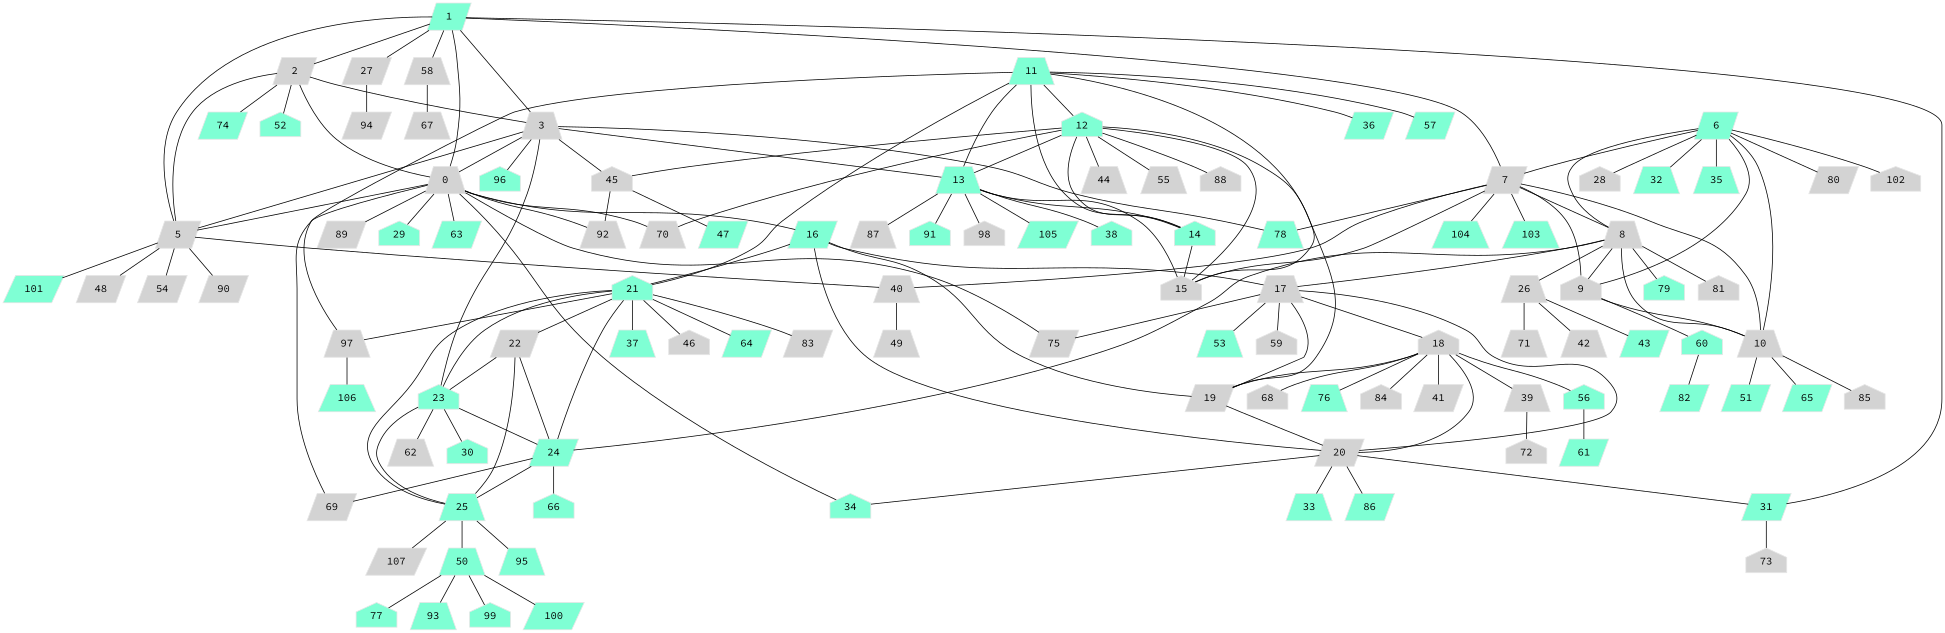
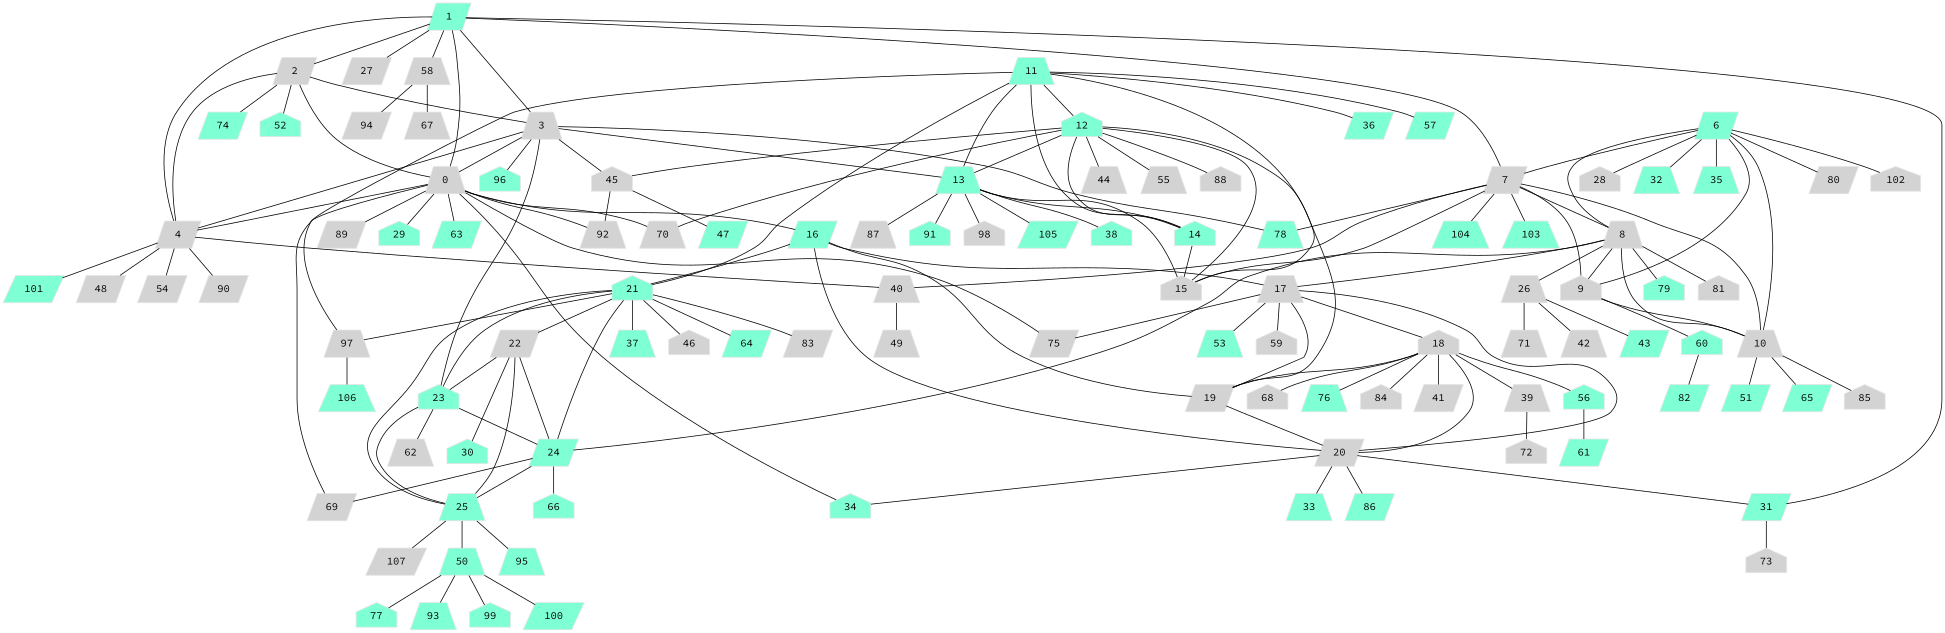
edge "27" -- "94": now "58" -- "94"
node "5": label "5" -> "4"
edge "23" -- "30": now "22" -- "30"
